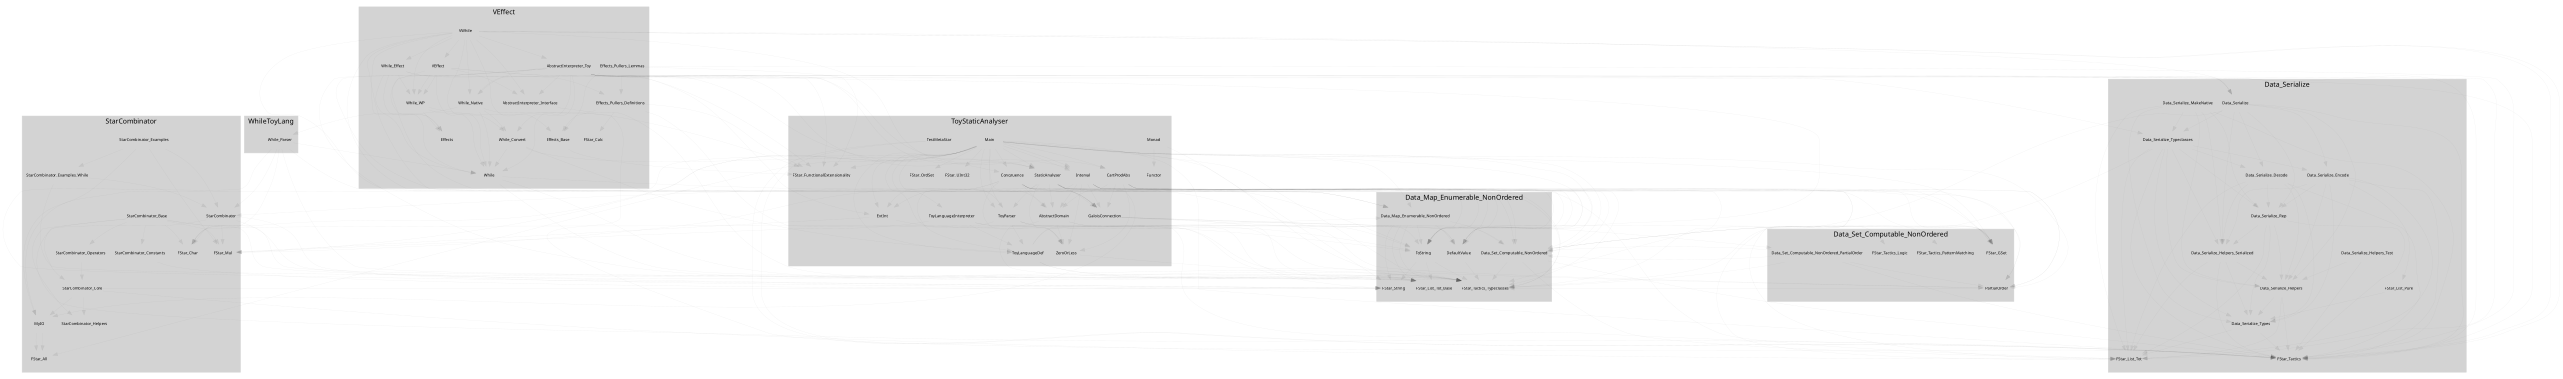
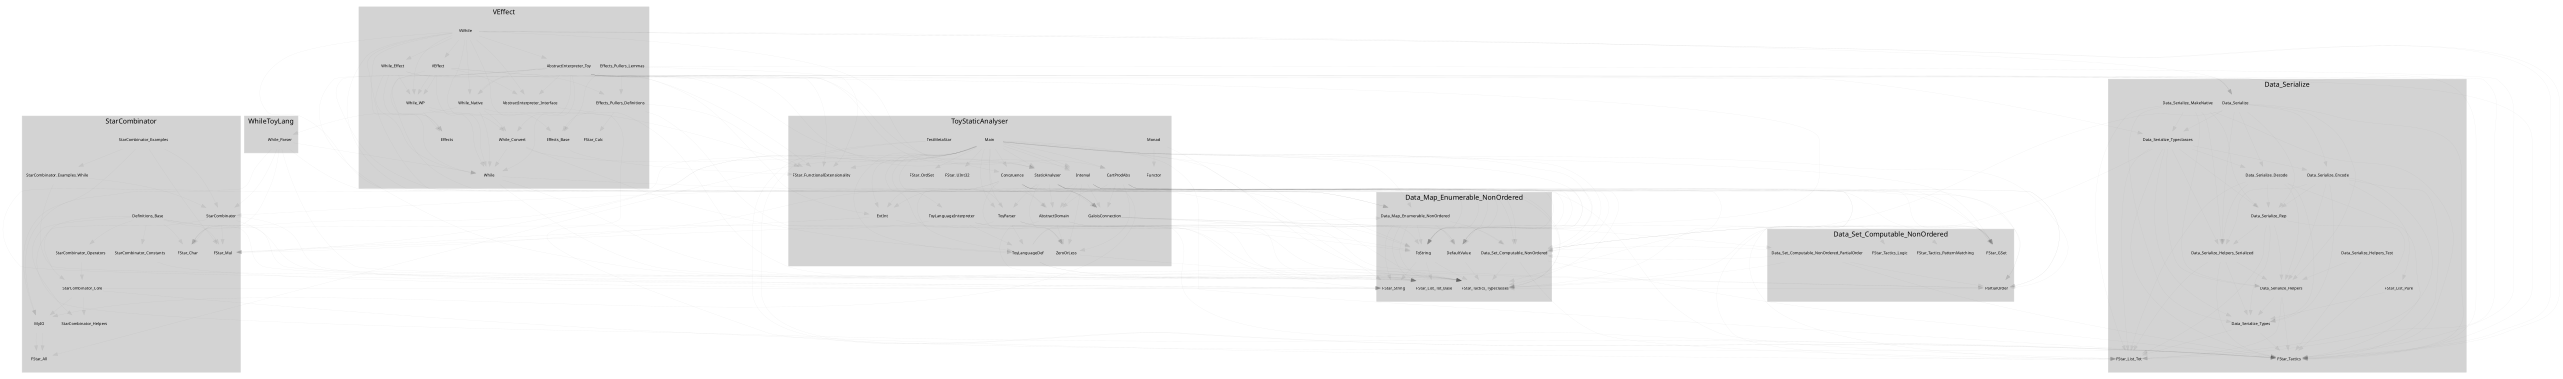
node "StarCombinator_Base": label "StarCombinator_Base" -> "Definitions_Base"
